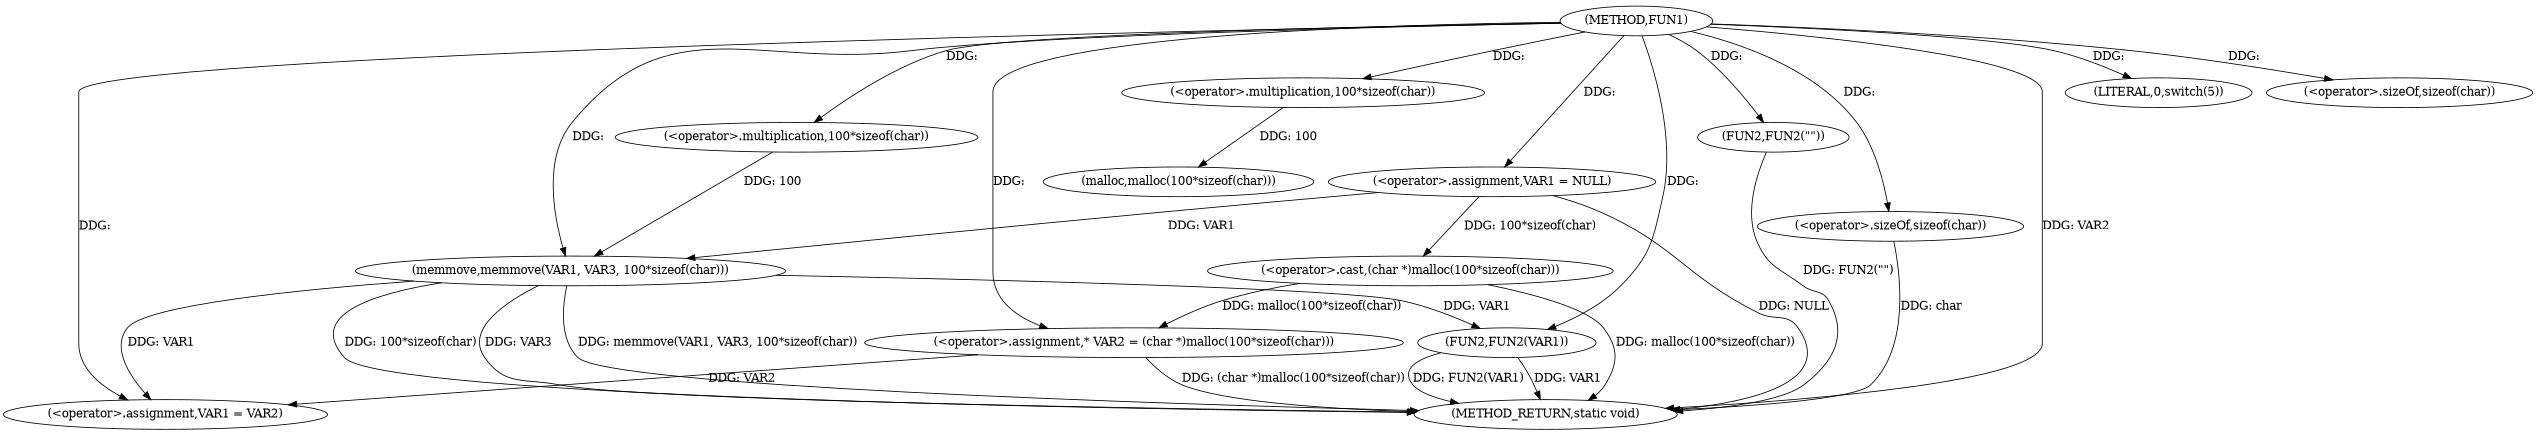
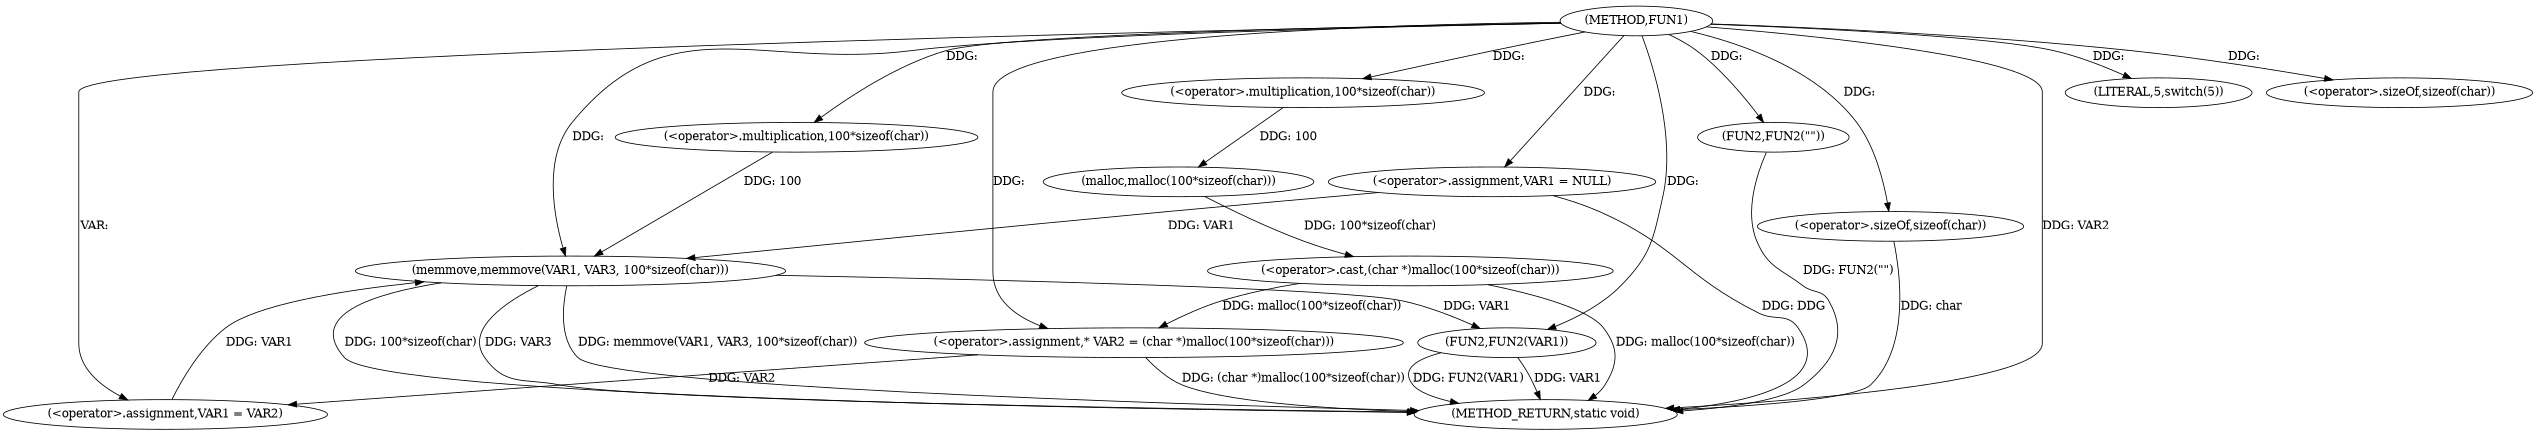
node "(LITERAL,0,switch(5))": label "(LITERAL,0,switch(5))" -> "(LITERAL,5,switch(5))"
edge "(<operator>.assignment,VAR1 = NULL)" -> "(<operator>.cast,(char *)malloc(100*sizeof(char)))": now "(malloc,malloc(100*sizeof(char)))" -> "(<operator>.cast,(char *)malloc(100*sizeof(char)))"
edge "(METHOD,FUN1)" -> "(<operator>.assignment,VAR1 = VAR2)": label "DDG: " -> "VAR: "
edge "(memmove,memmove(VAR1, VAR3, 100*sizeof(char)))" -> "(<operator>.assignment,VAR1 = VAR2)": reversed
edge "(<operator>.assignment,VAR1 = NULL)" -> "(METHOD_RETURN,static void)": label "DDG: NULL" -> "DDG: DDG"
